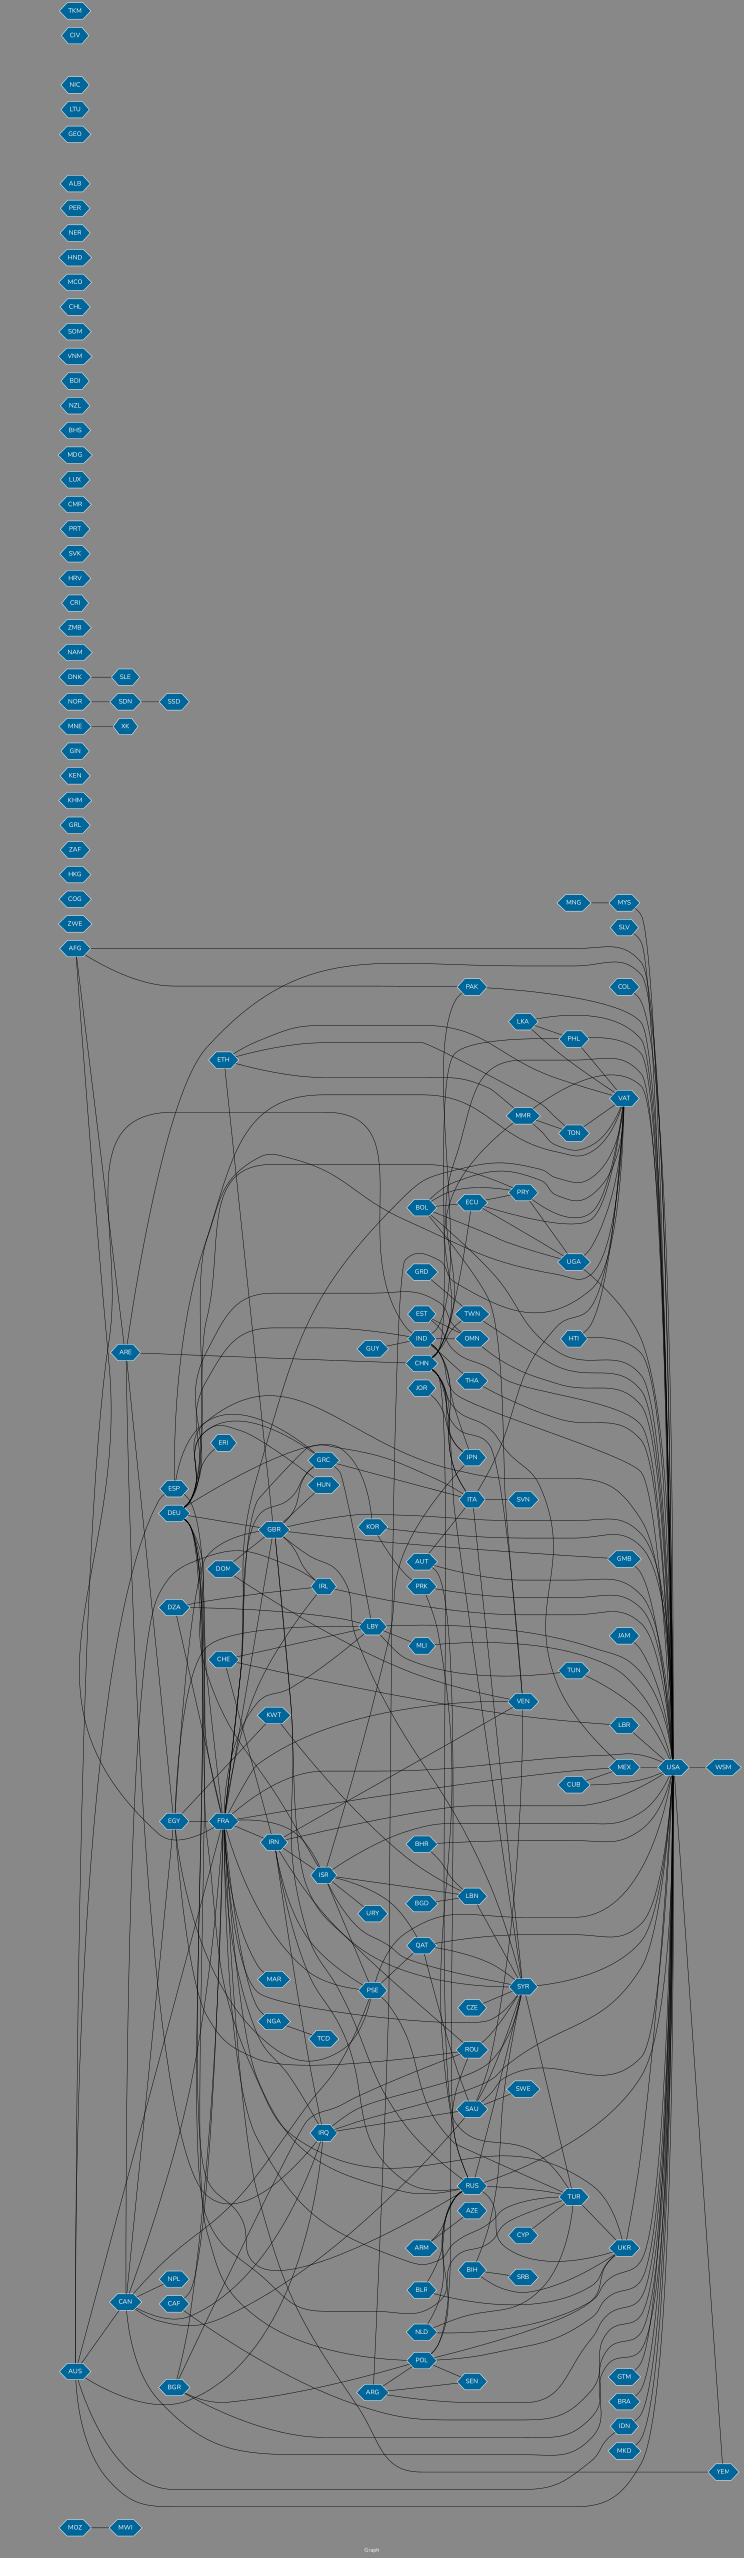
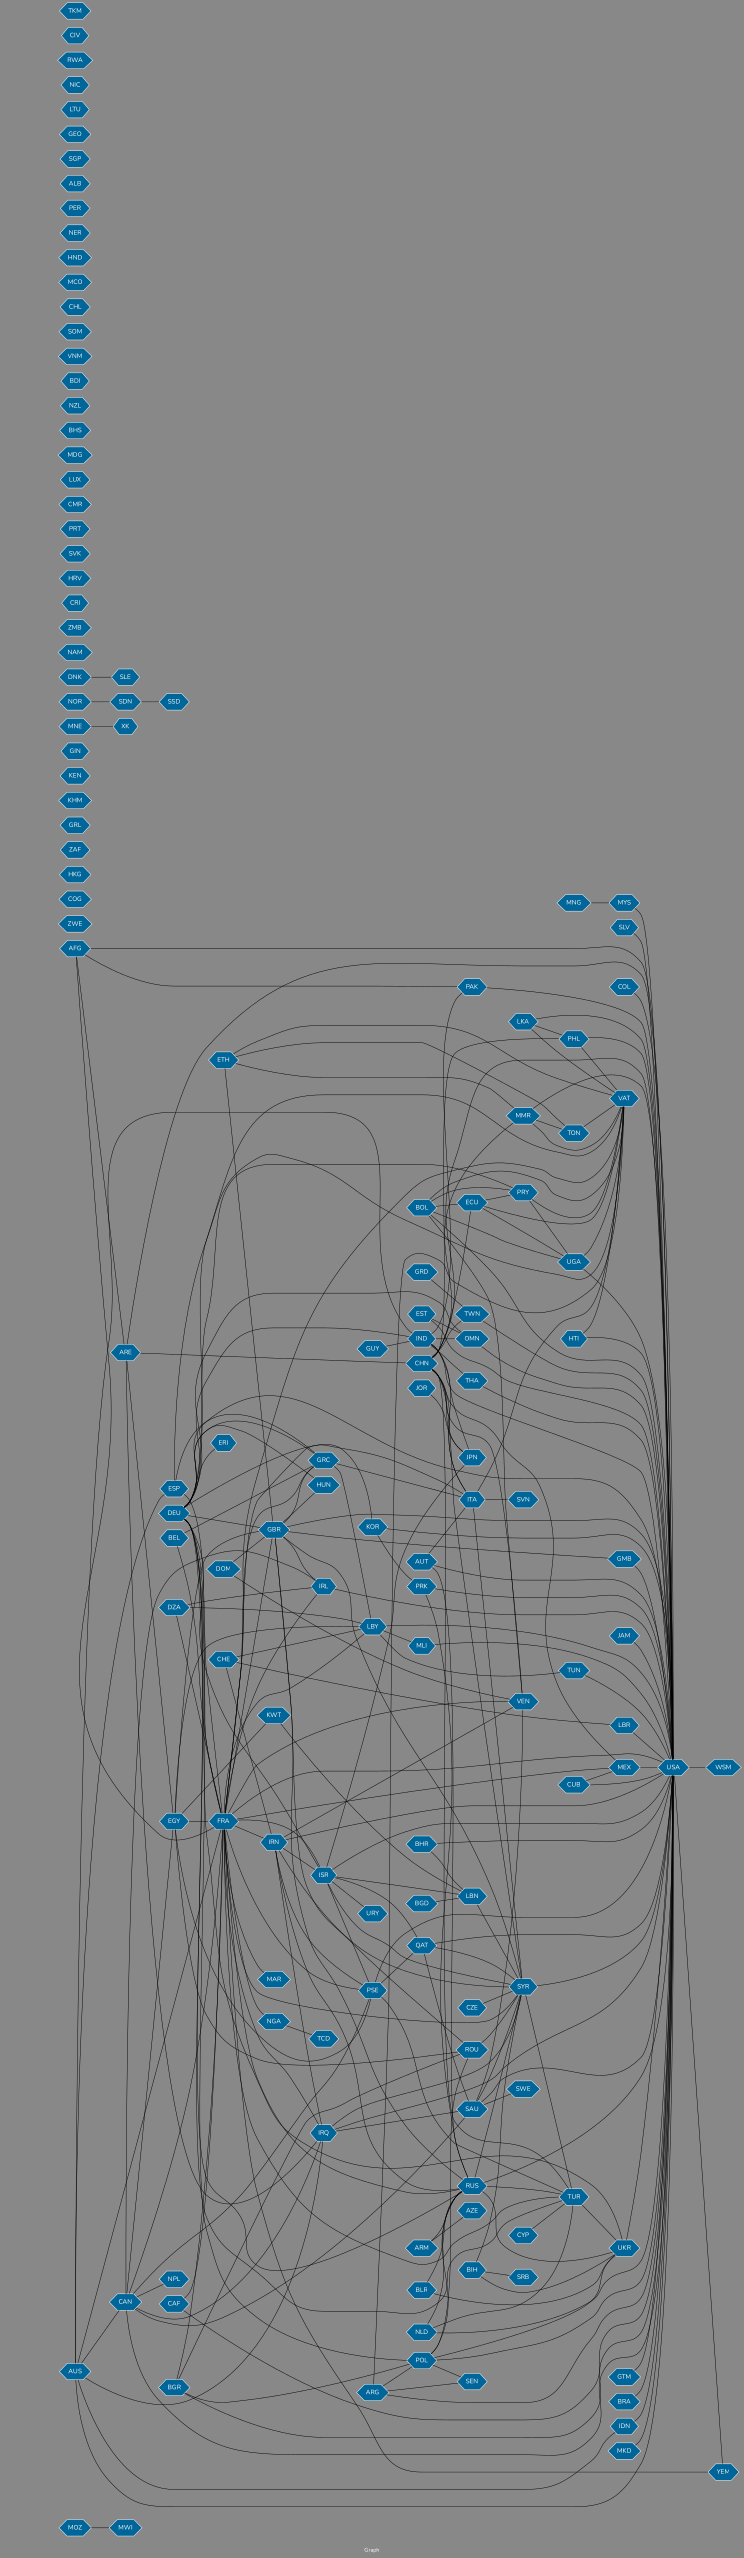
node "RWA": added
node "SGP": added
node "BEL": added
